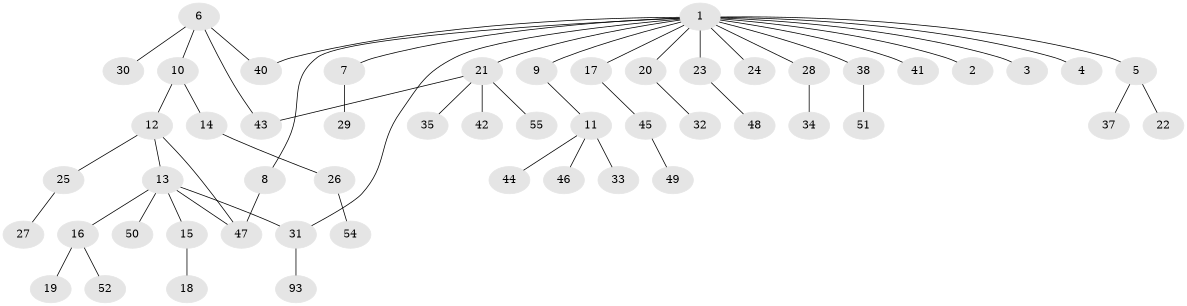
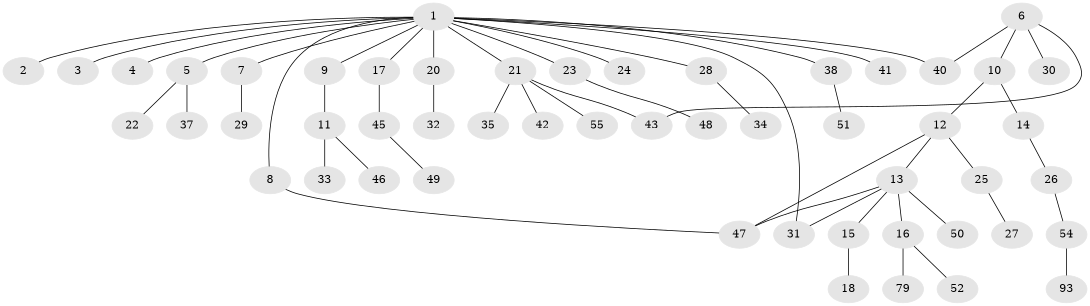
node "44": removed
edge "31" -- "93": now "54" -- "93"
node "19": label "19" -> "79"
